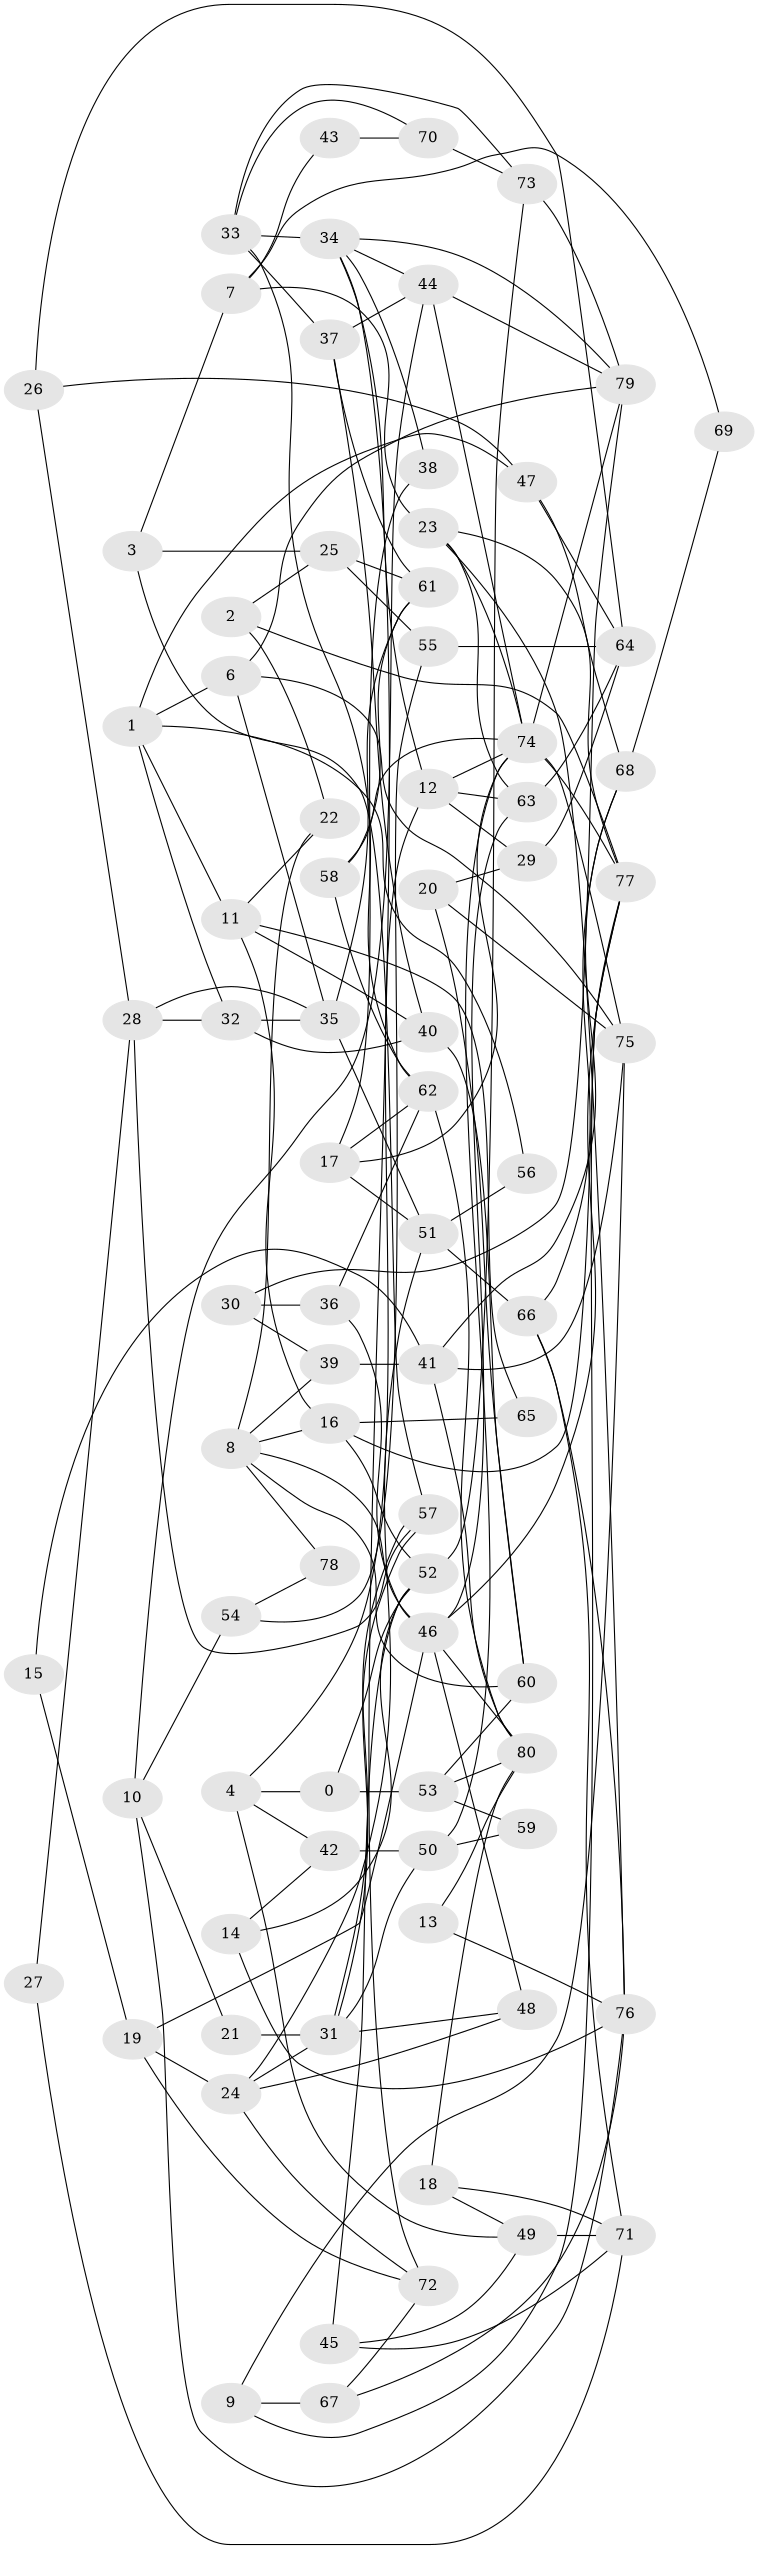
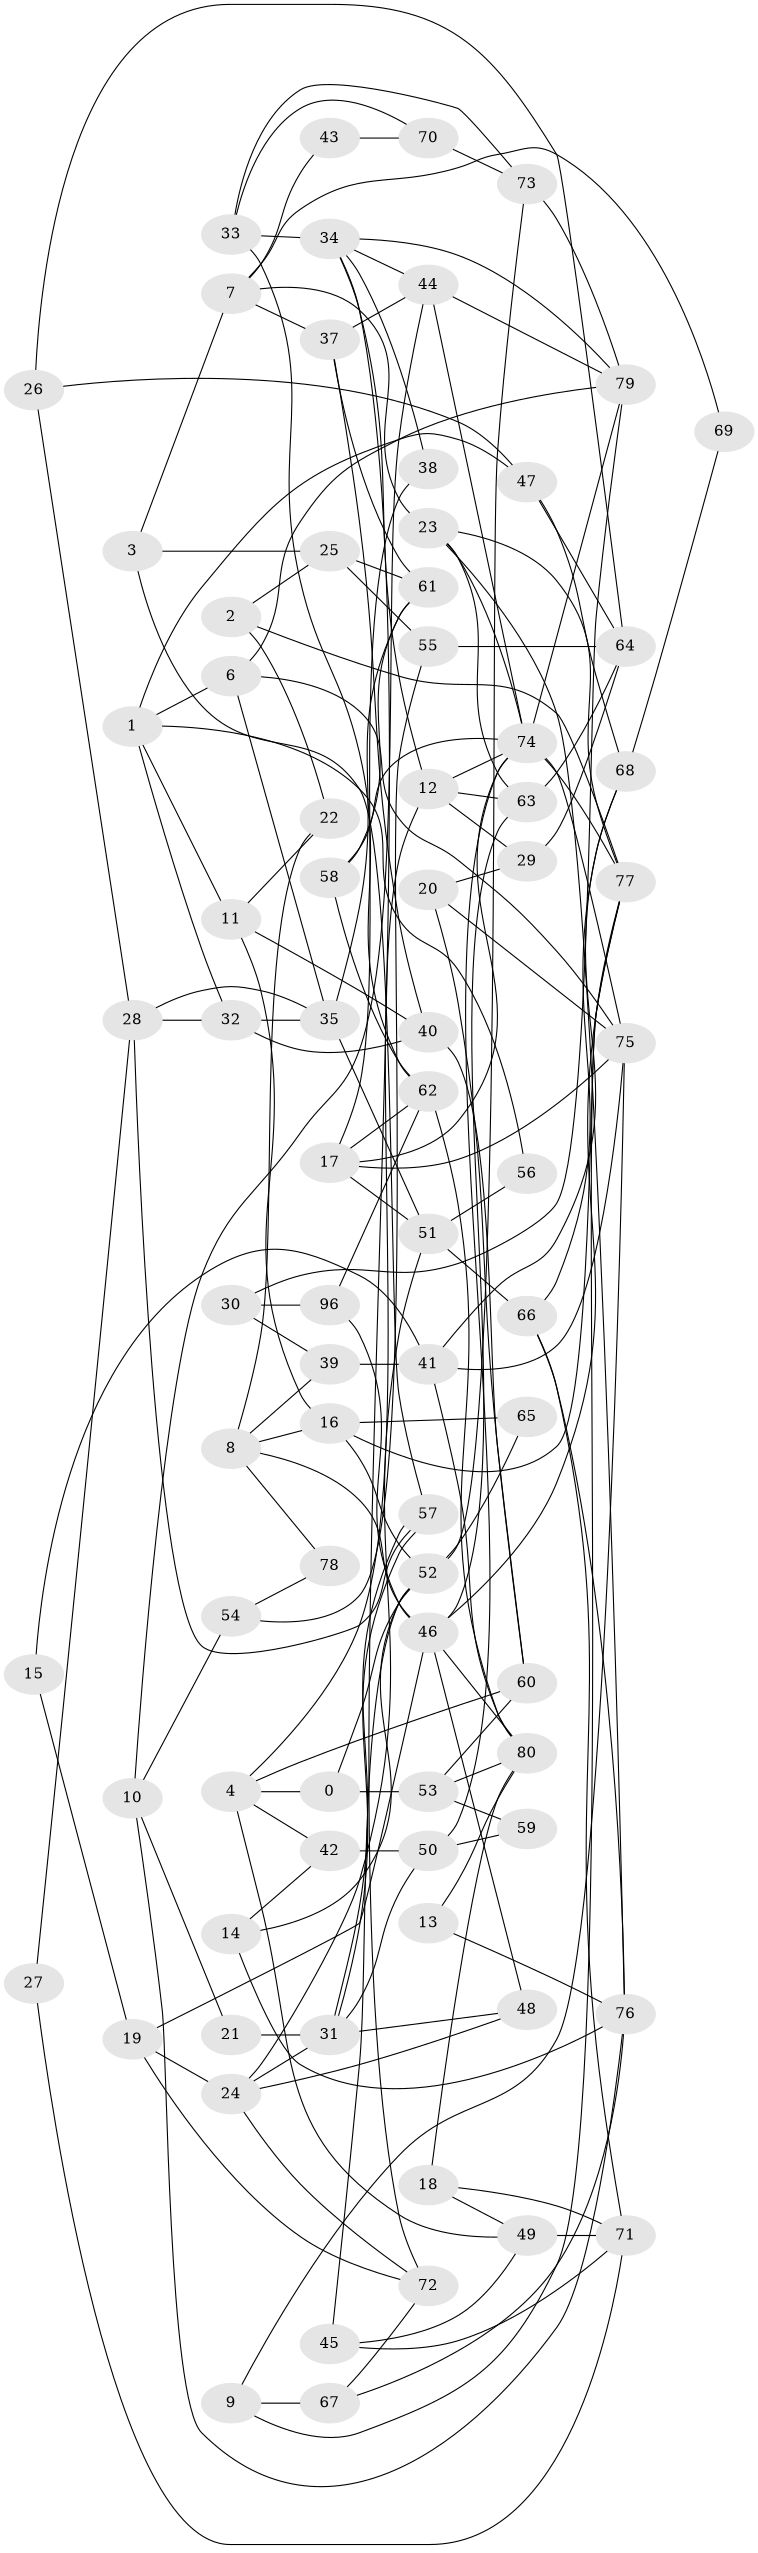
edge "33" -- "37": now "7" -- "37"
edge "11" -- "65": now "52" -- "65"
edge "75" -- "17": added
node "36": label "36" -> "96"
edge "8" -- "60": now "4" -- "60"
